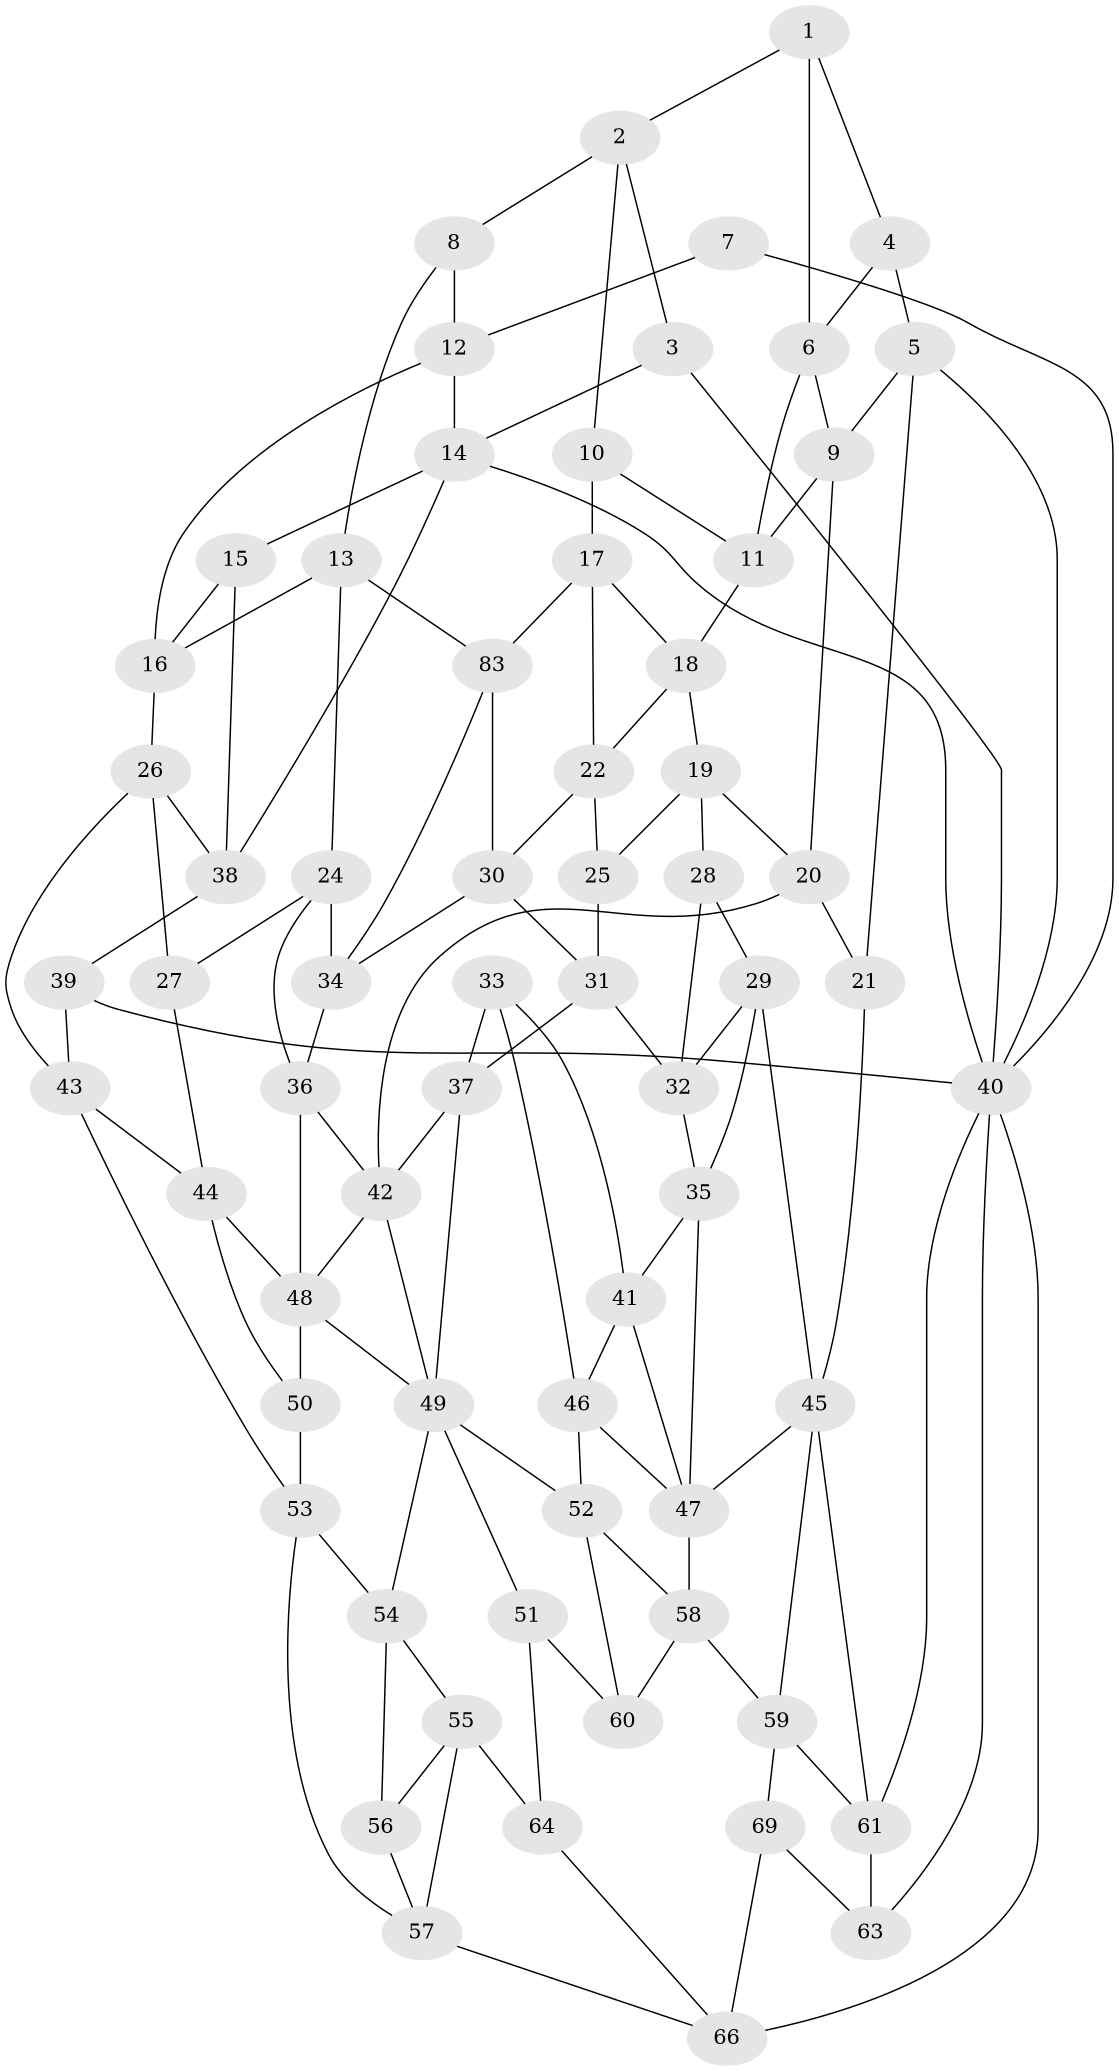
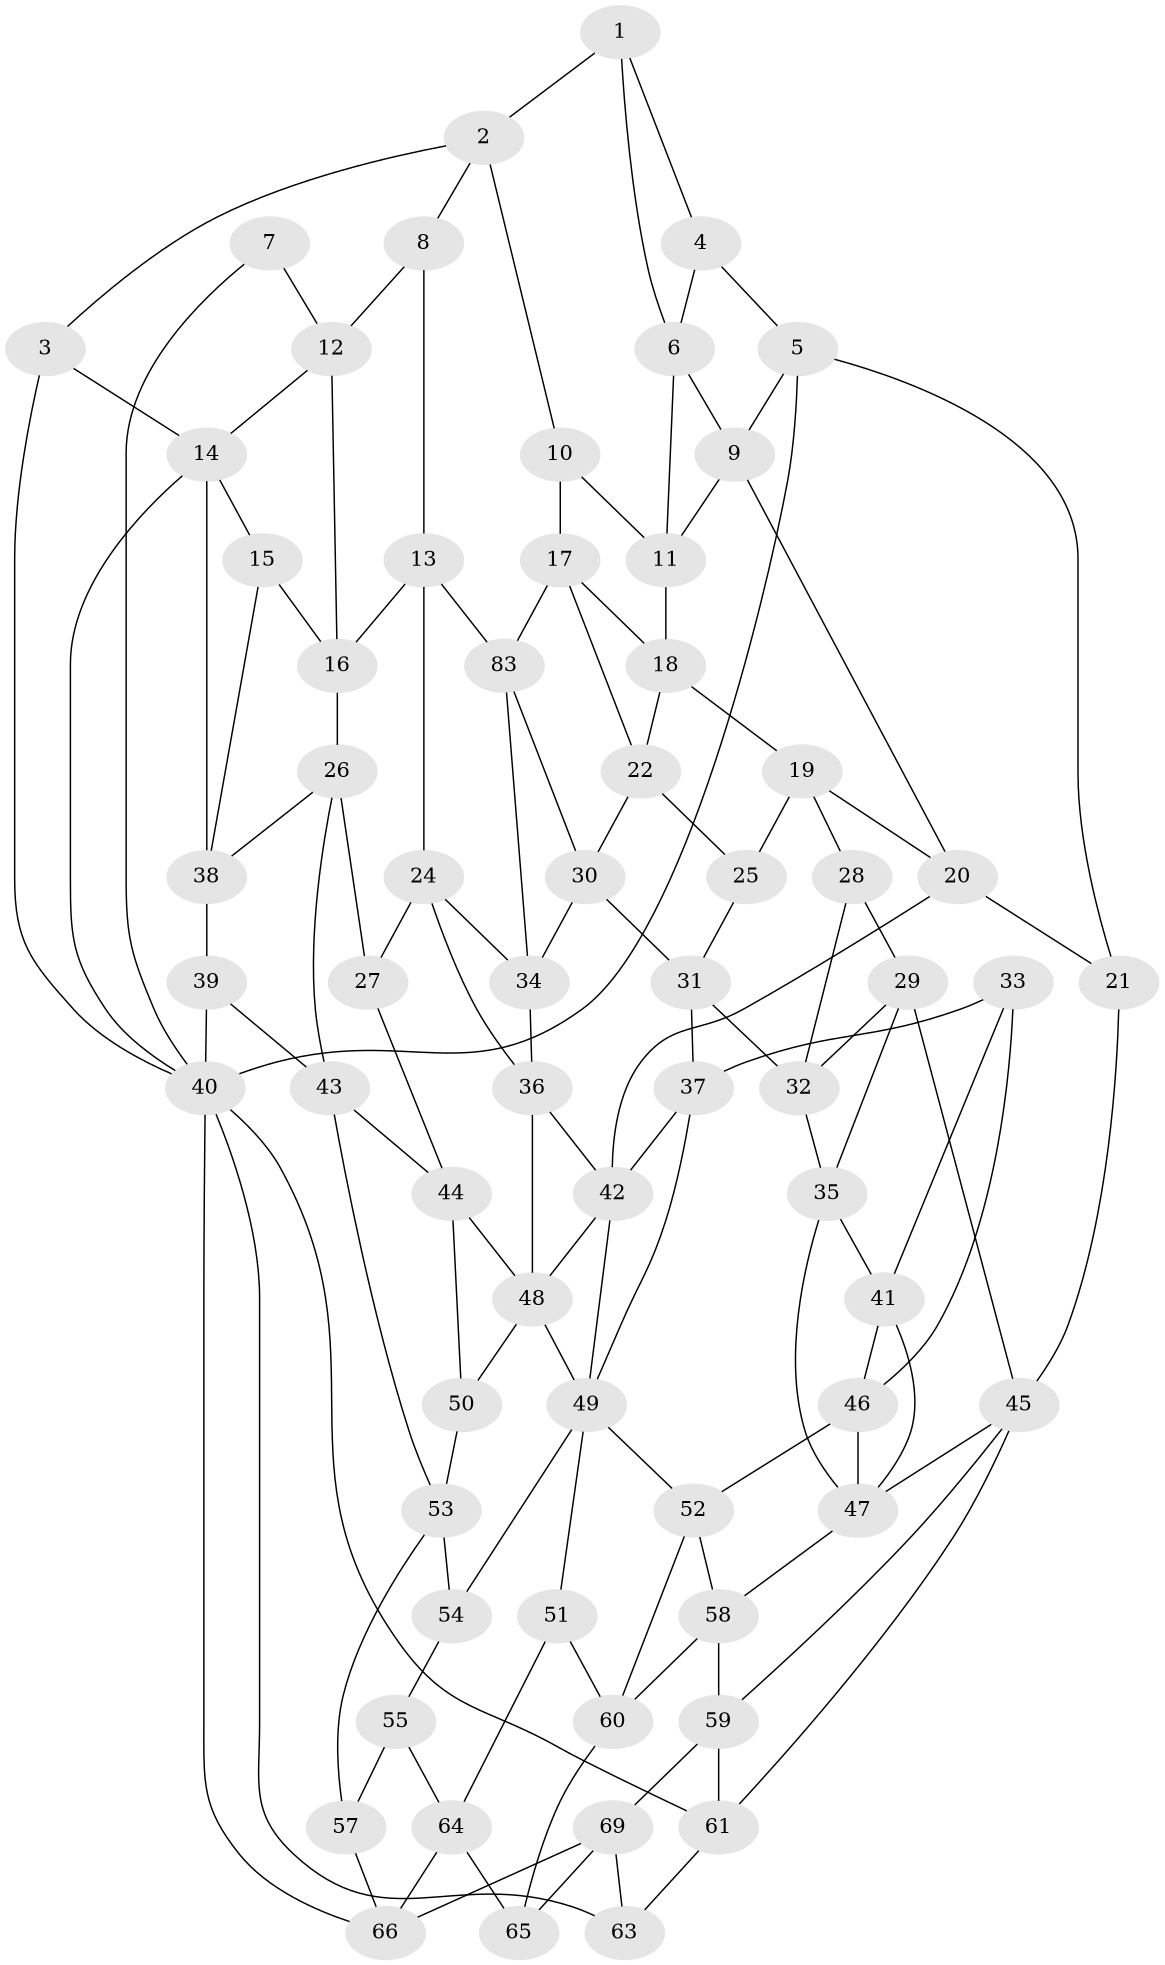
node "56": removed
node "65": added
